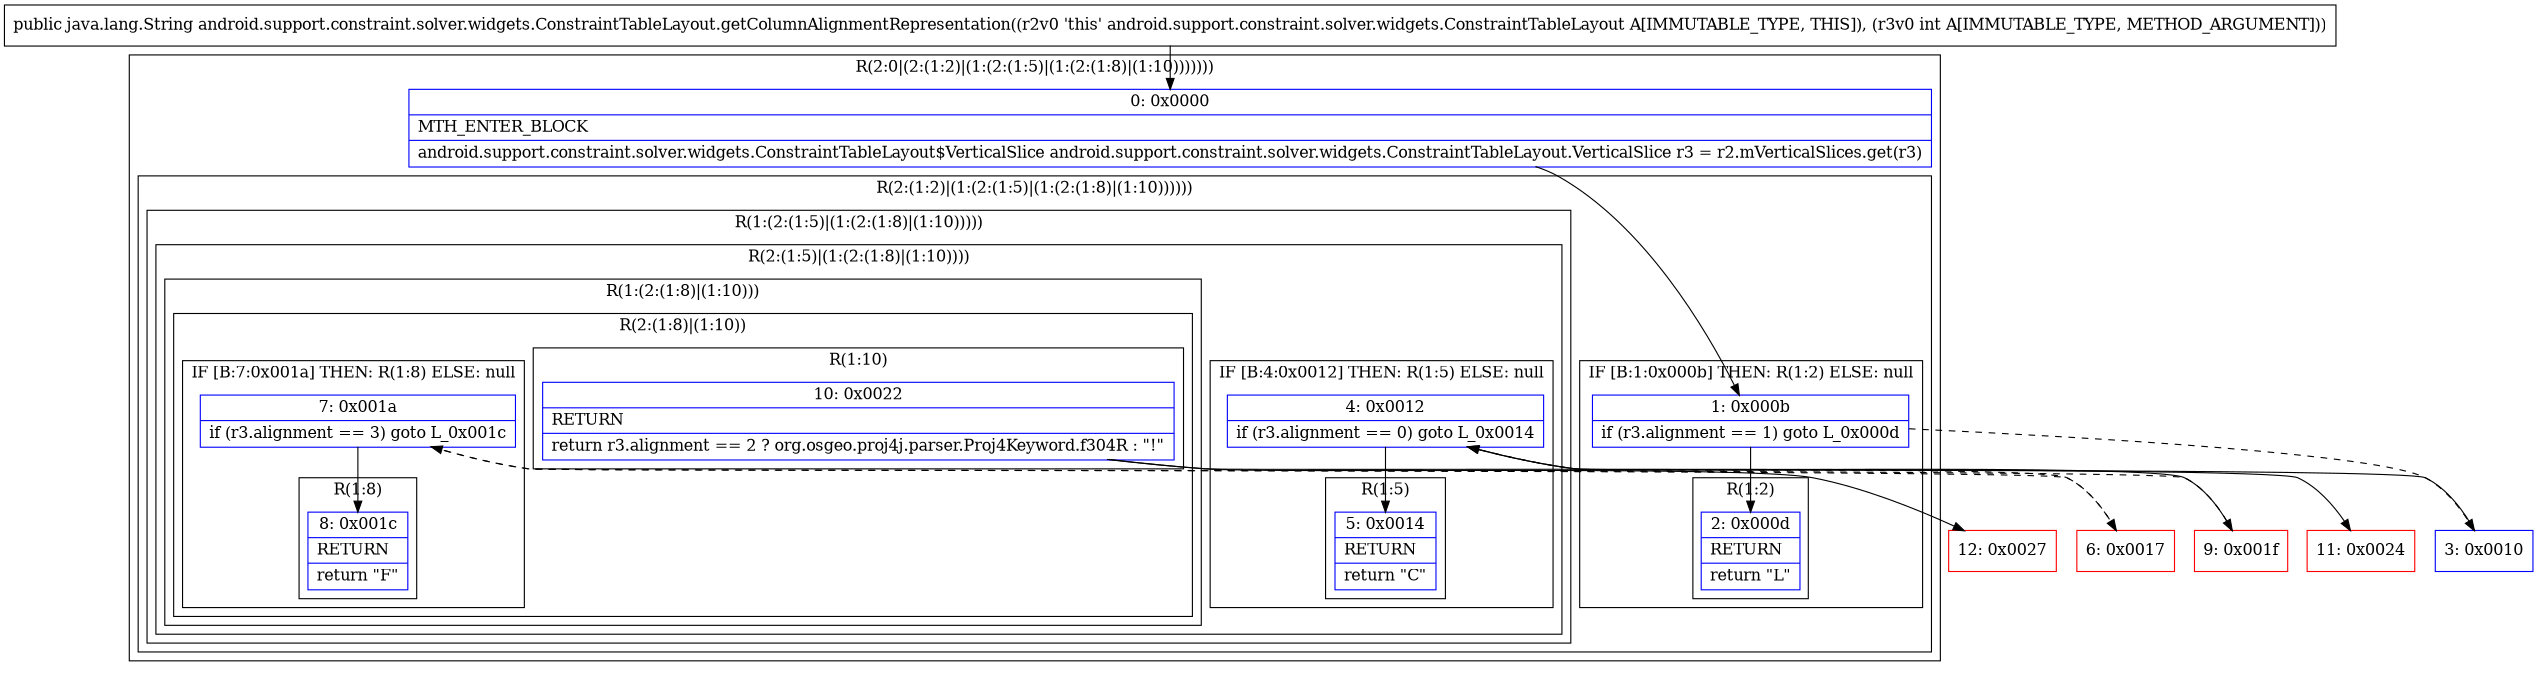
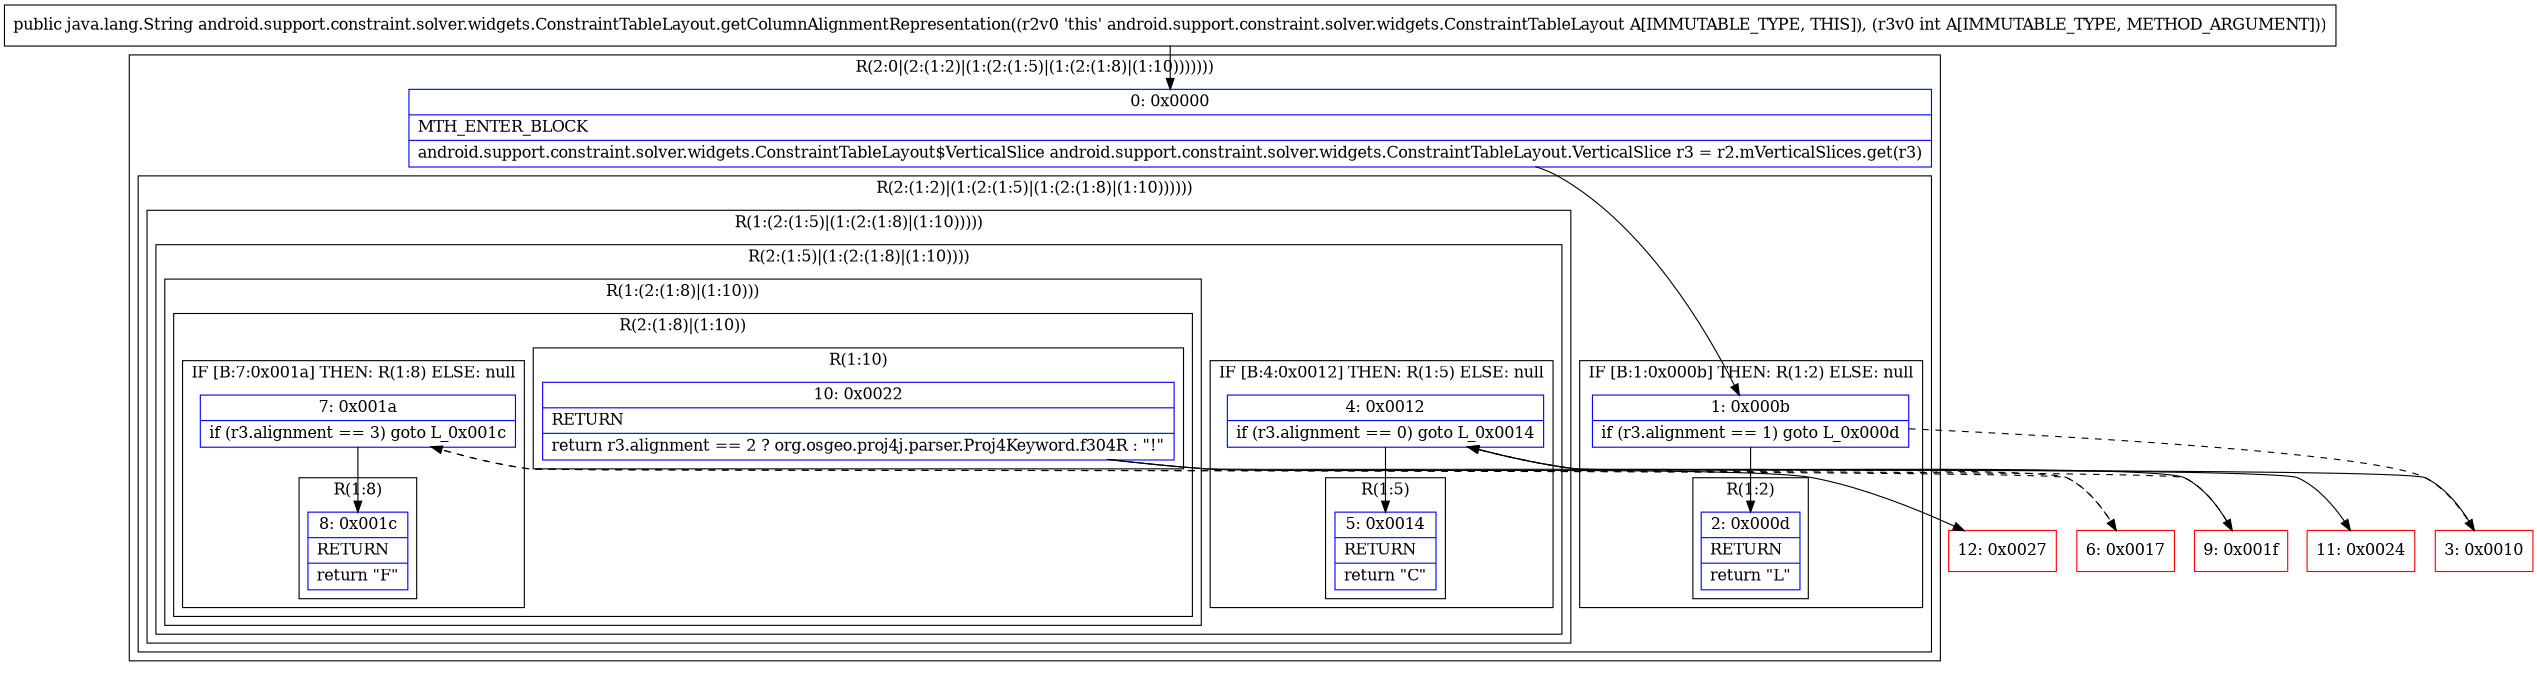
node "3: 0x0010": color blue -> red
